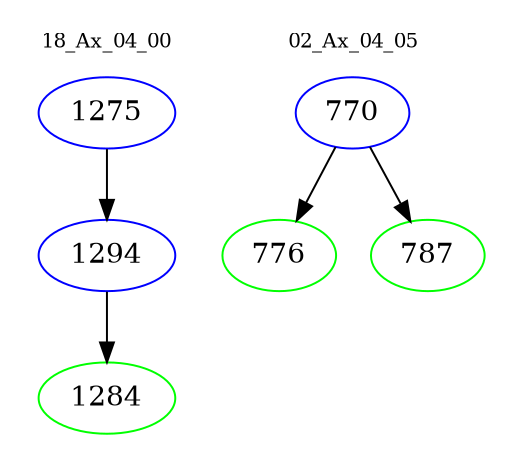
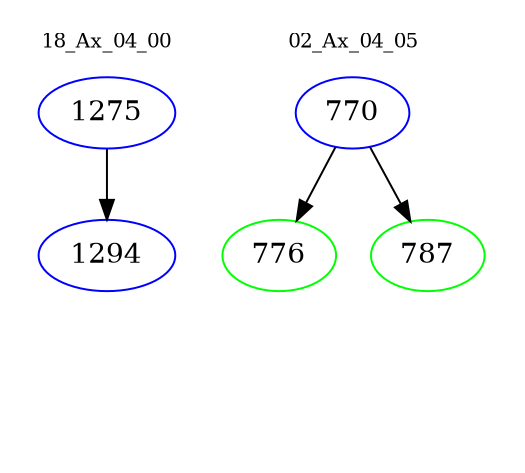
node "1284": removed
